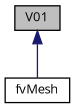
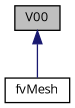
node "V01": label "V01" -> "V00"
